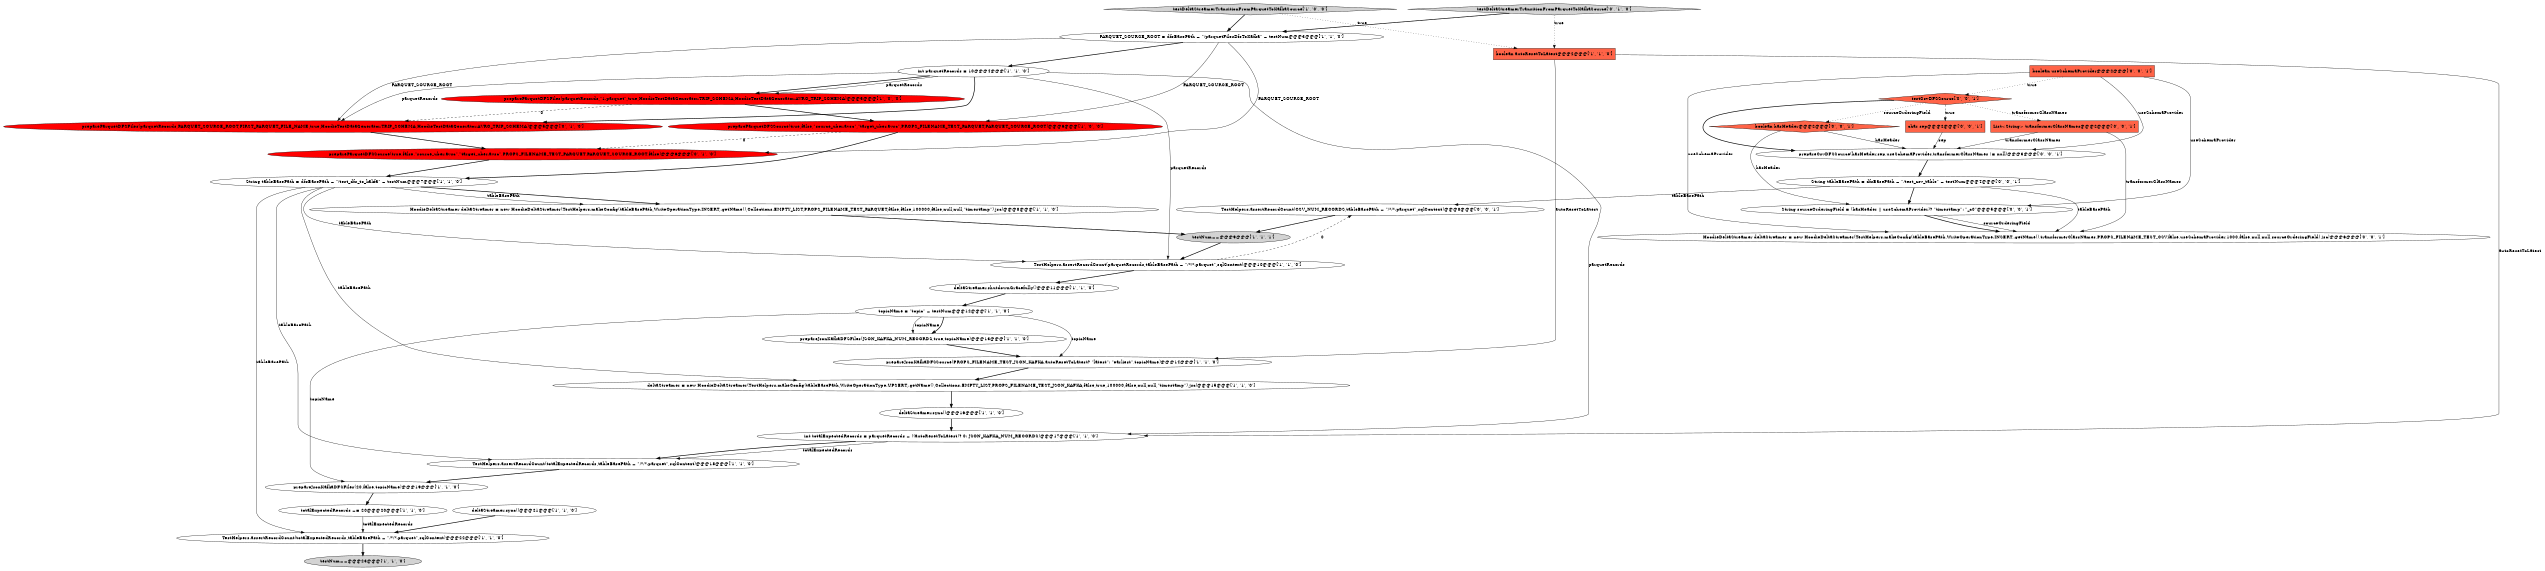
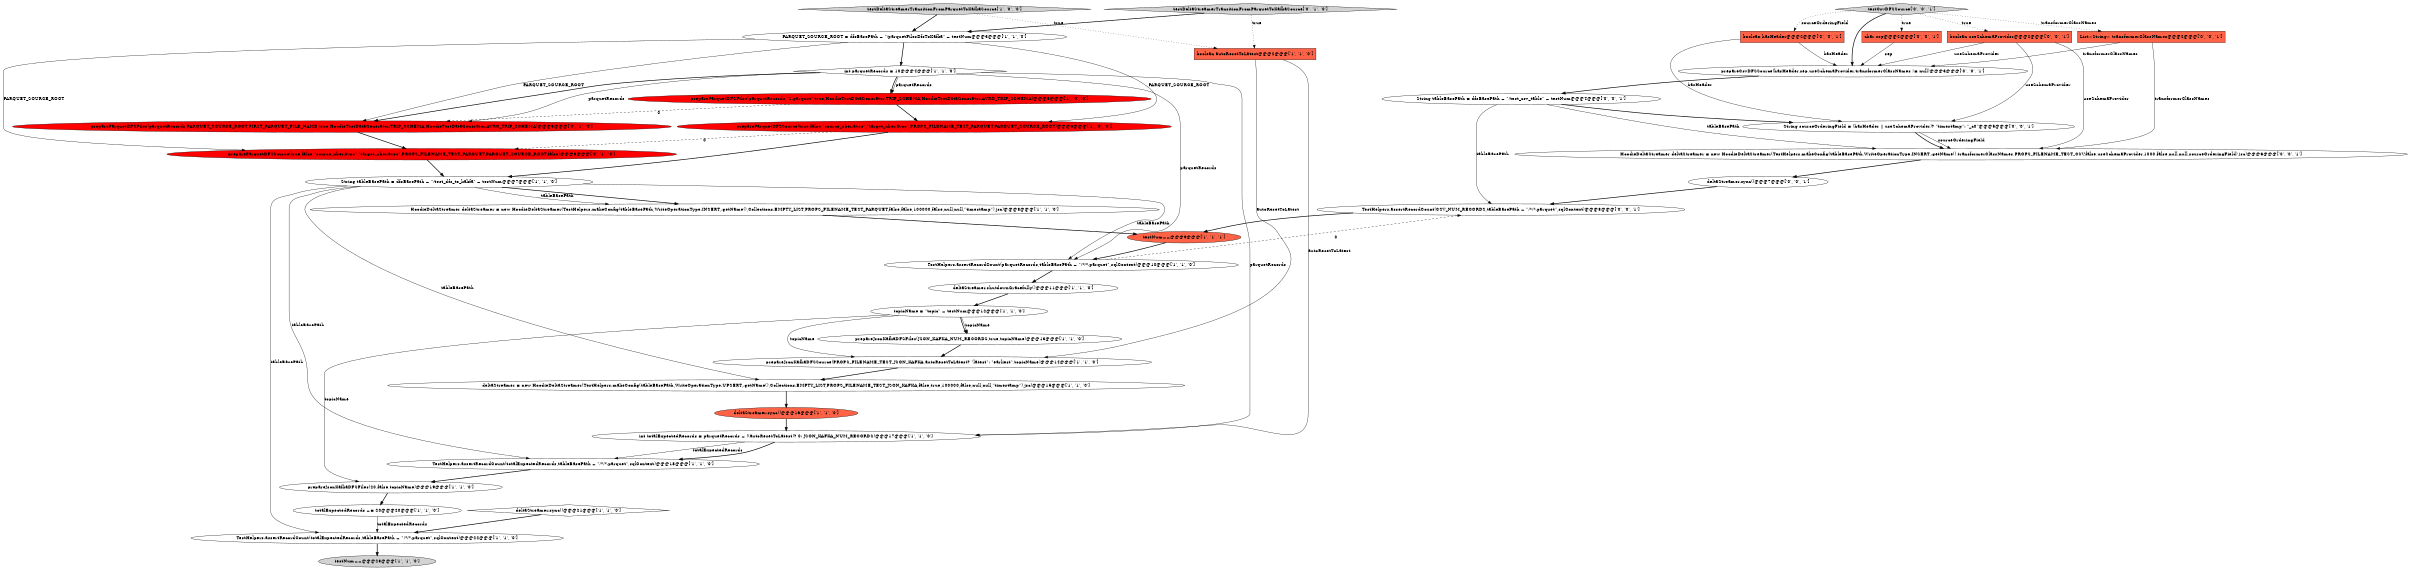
node "int parquetRecords = 10@@@4@@@['1', '1', '0']": shape ellipse -> diamond
edge "boolean useSchemaProvider@@@2@@@['0', '0', '1']" -> "testCsvDFSSource['0', '0', '1']": reversed
node "testCsvDFSSource['0', '0', '1']": fillcolor tomato -> lightgray
edge "testCsvDFSSource['0', '0', '1']" -> "char sep@@@2@@@['0', '0', '1']": style dashed -> dotted
node "boolean hasHeader@@@2@@@['0', '0', '1']": shape diamond -> box
node "deltaStreamer.sync()@@@7@@@['0', '0', '1']": added
node "testNum++@@@9@@@['1', '1', '1']": fillcolor lightgray -> tomato
node "deltaStreamer.sync()@@@16@@@['1', '1', '0']": fillcolor white -> tomato
node "deltaStreamer.sync()@@@21@@@['1', '1', '0']": shape ellipse -> diamond
